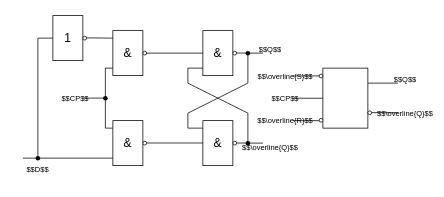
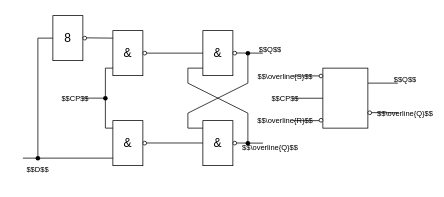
node "1": label "1" -> "8"
